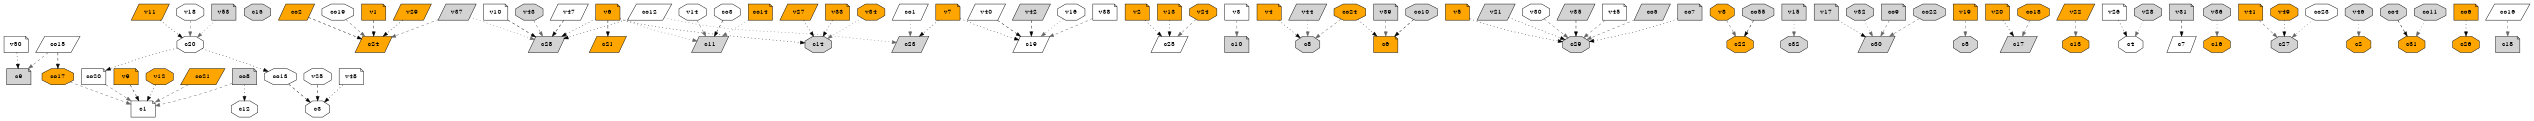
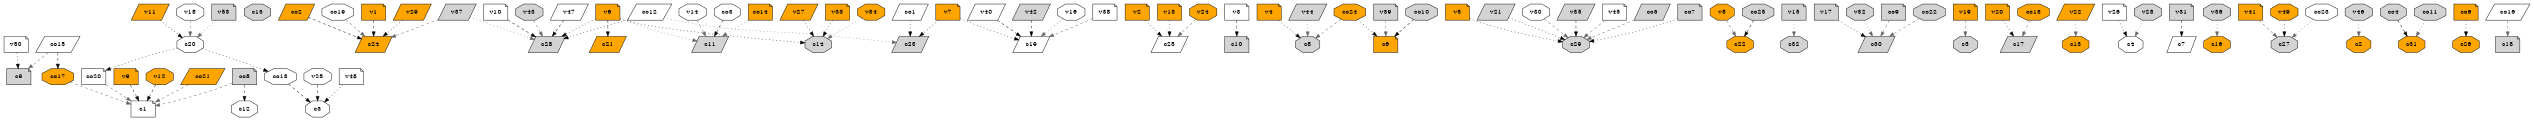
node "co55": label "co55" -> "co25"
edge "co1" -> "c23": color gray40 -> black
edge "v3" -> "c10": color gray40 -> black
edge "v22" -> "c13": style dashed -> dotted
edge "v12" -> "c1": style dotted -> dashed
edge "co8" -> "c12": style dotted -> dashed
